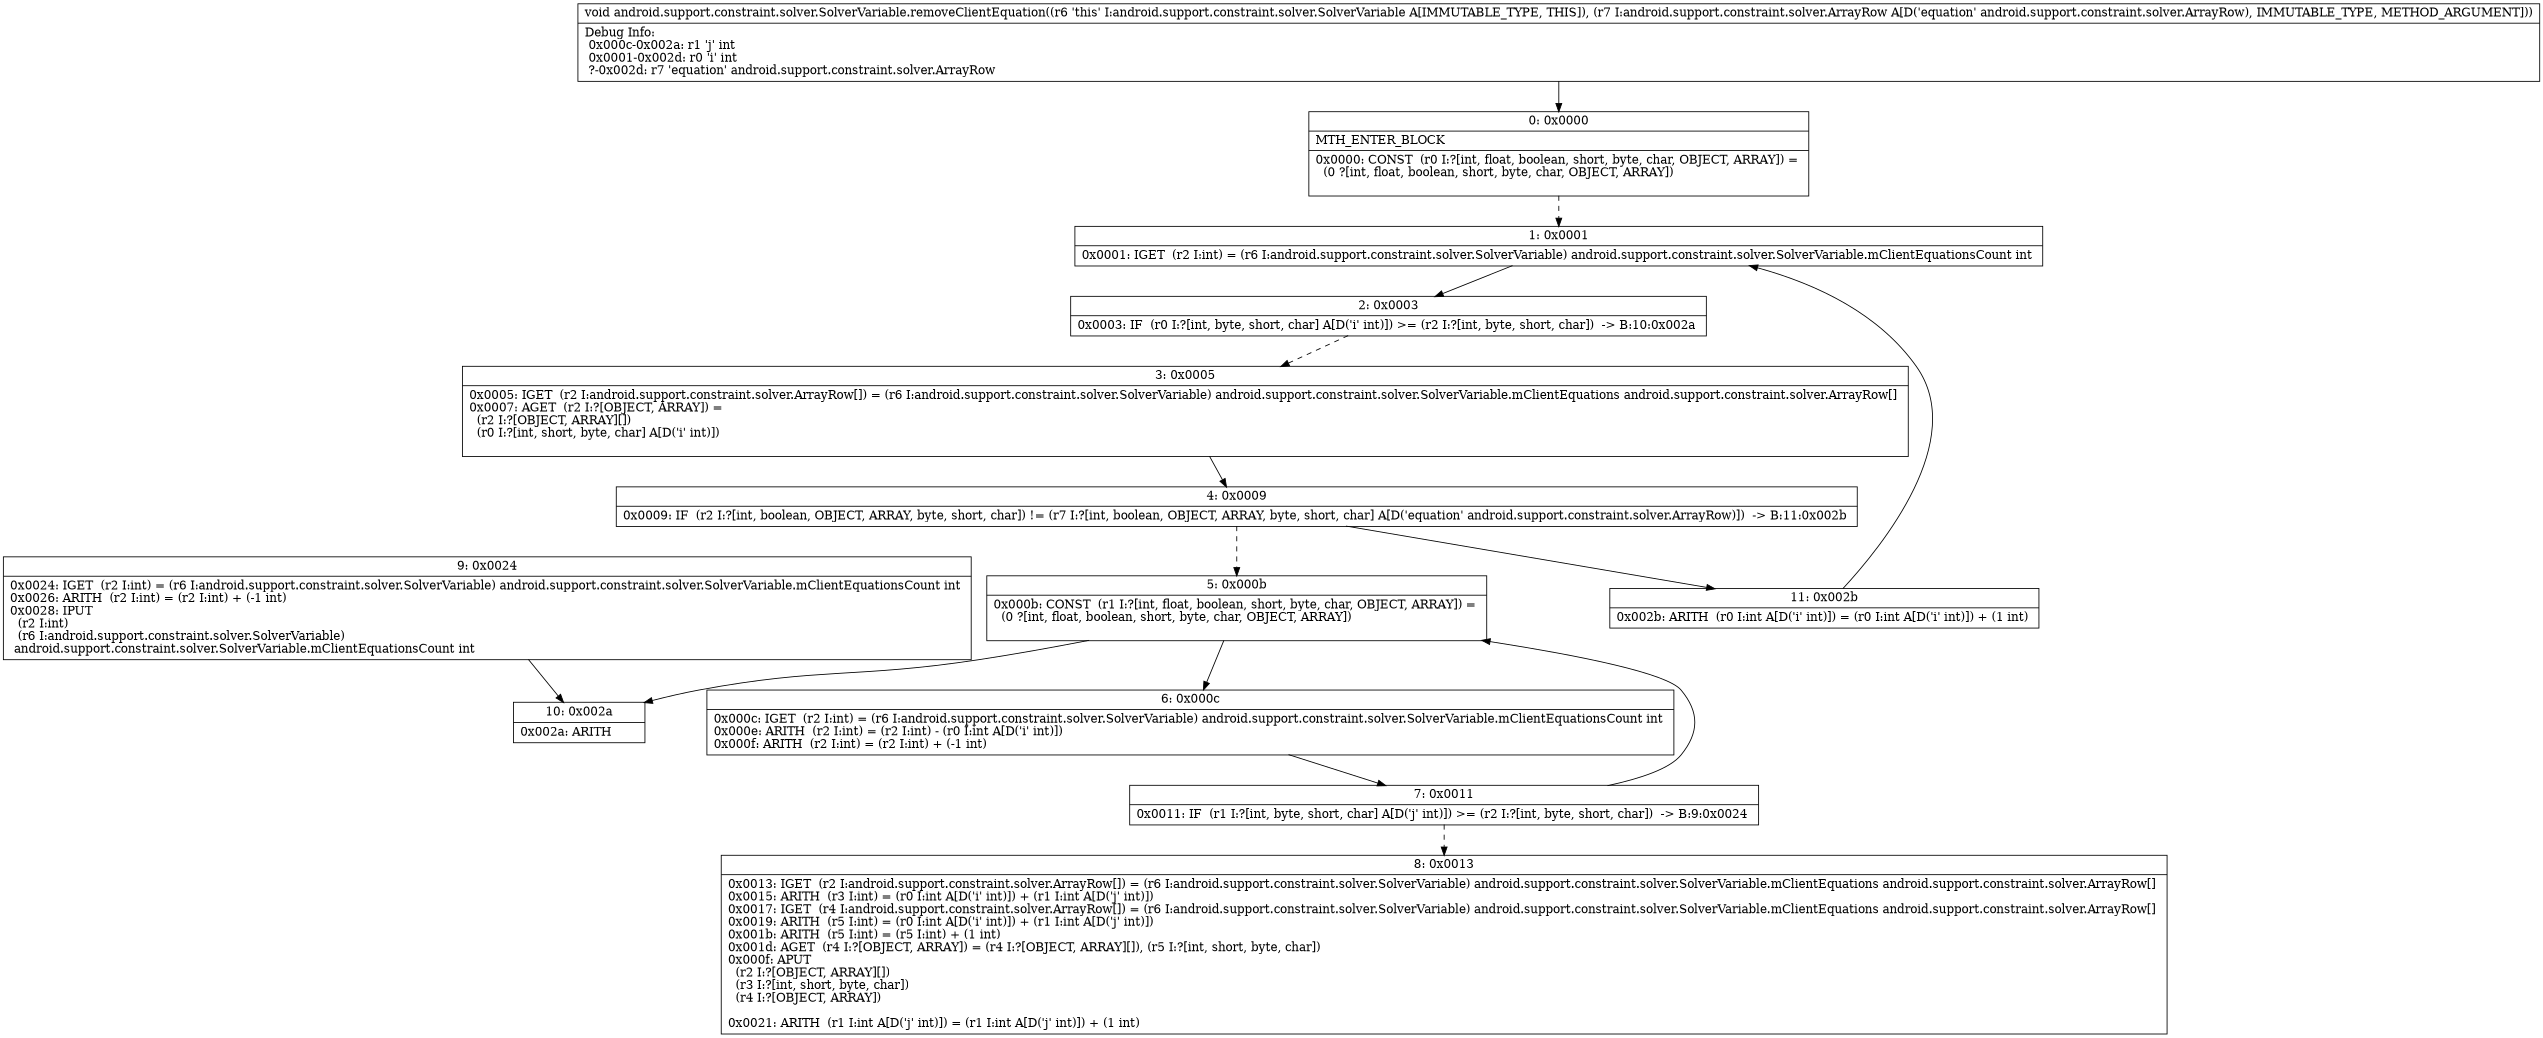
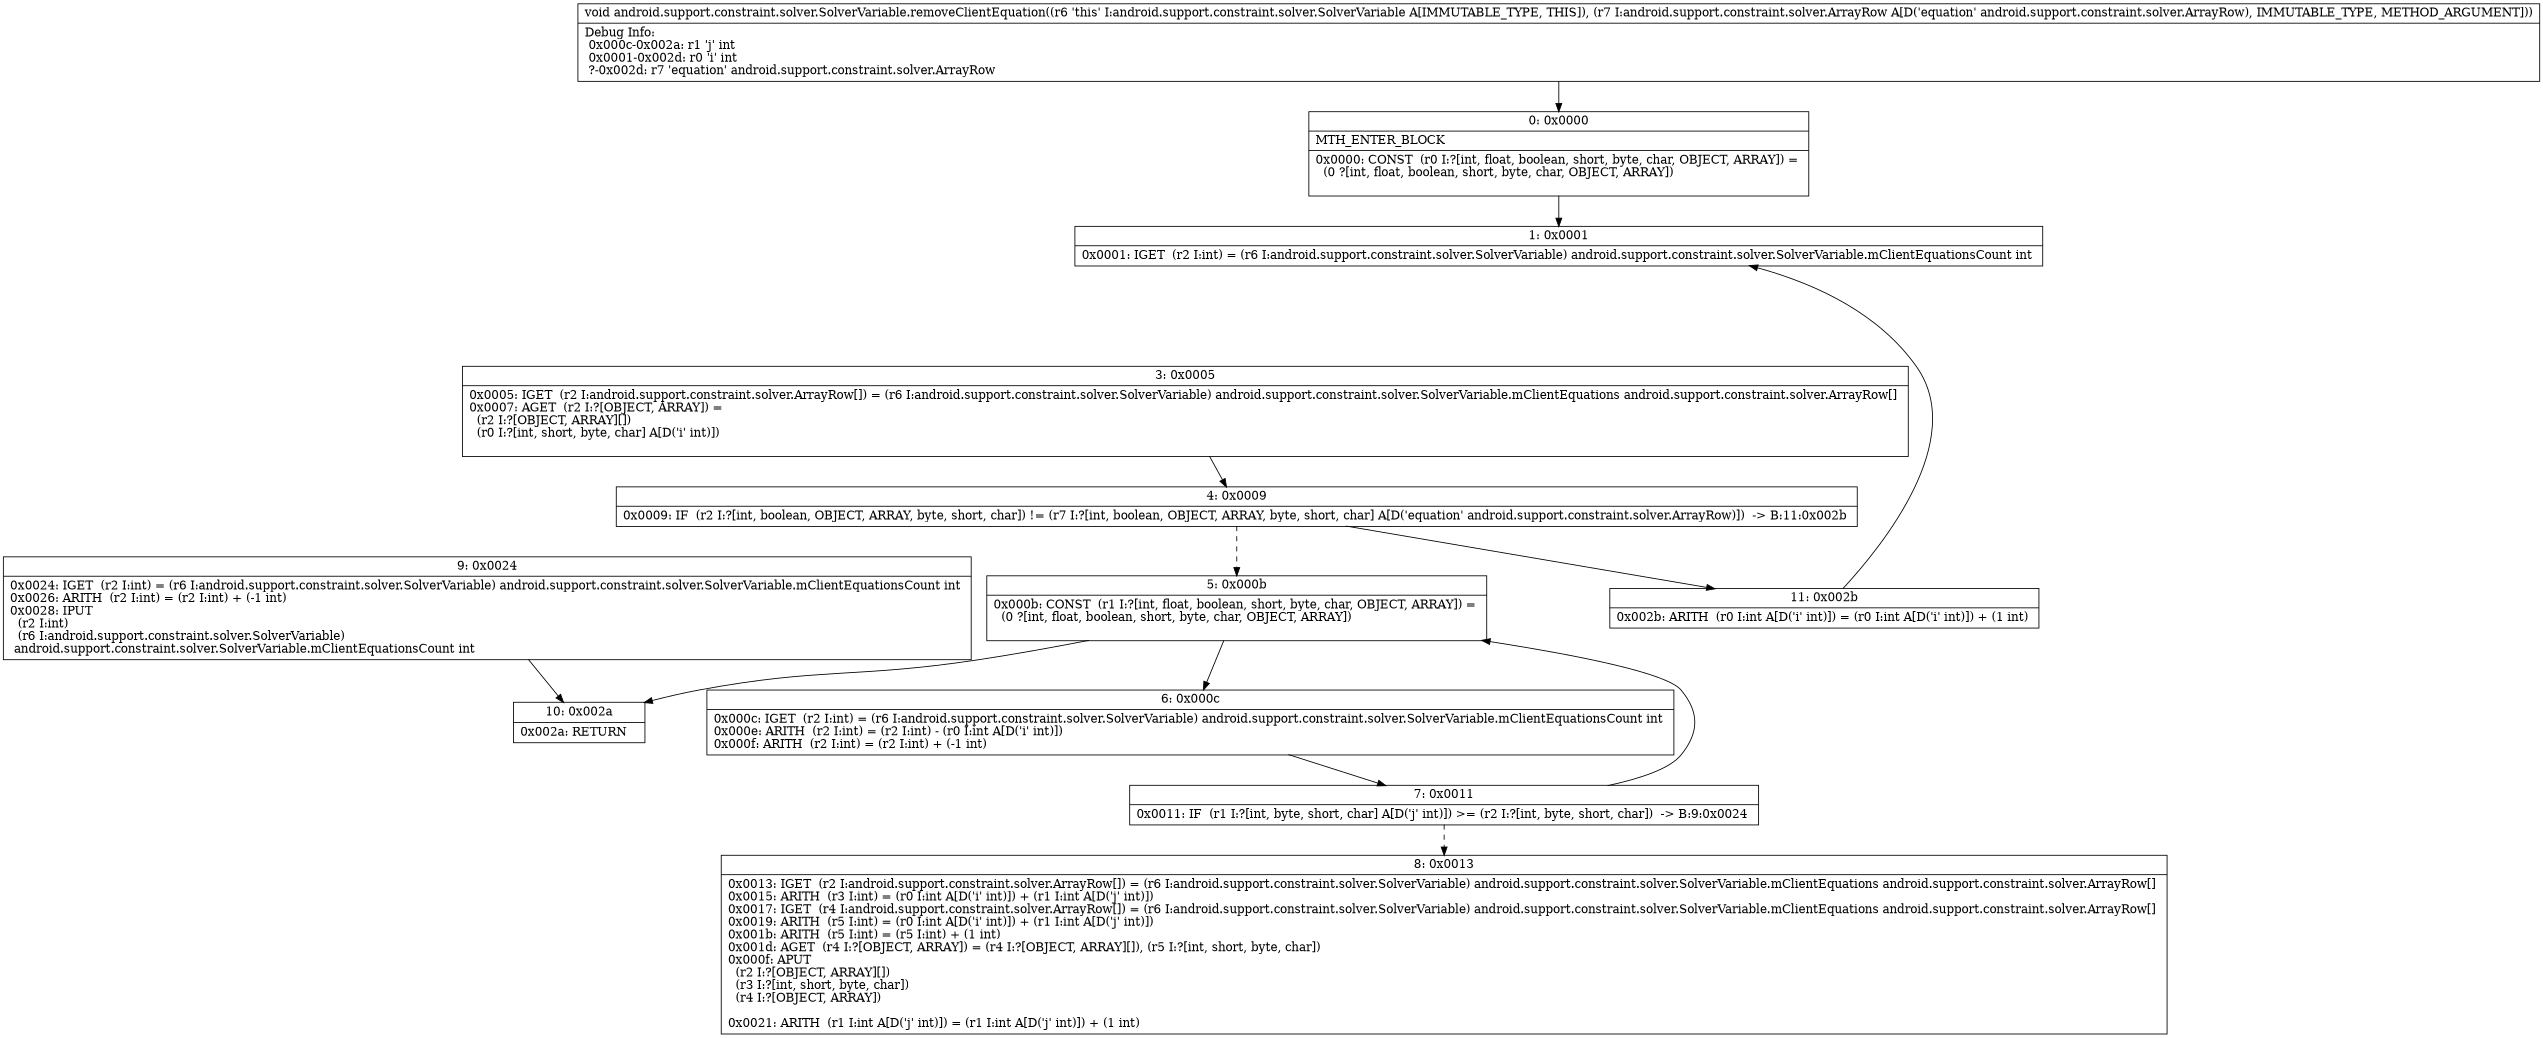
edge "0: 0x0000" -> "1: 0x0001": style dashed -> solid
node "2: 0x0003": removed
node "10: 0x002a": text "0x002a: ARITH" -> "0x002a: RETURN"
